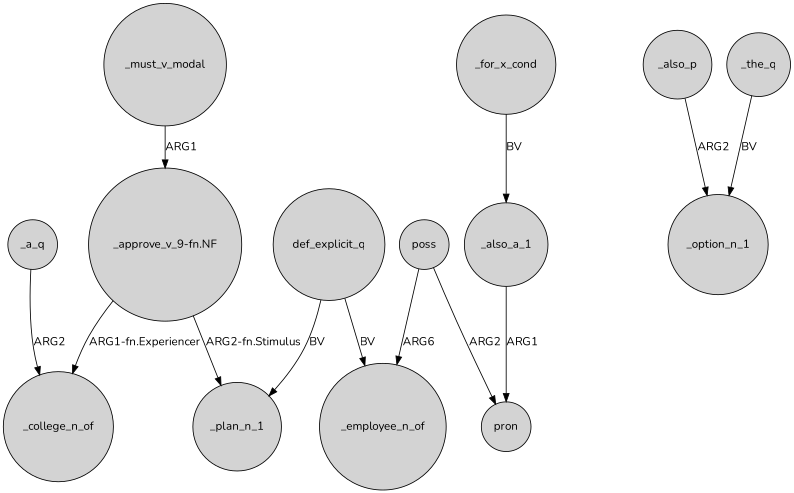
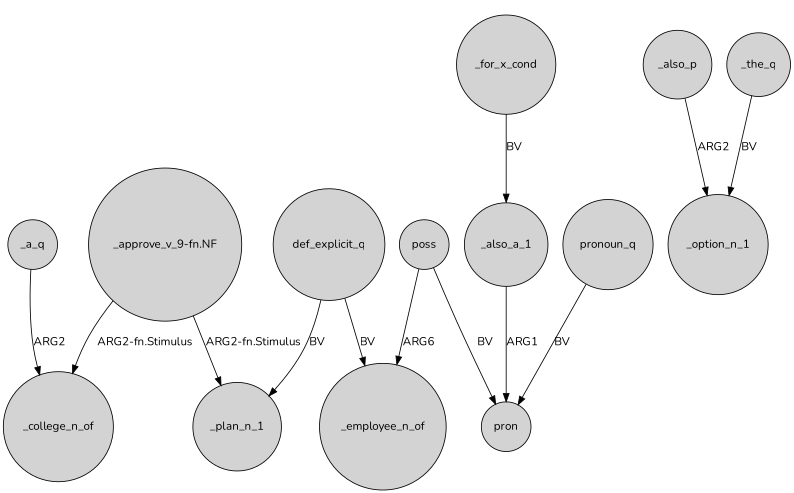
node "_must_v_modal": removed
node "pronoun_q": added
edge "_approve_v_9-fn.NF" -> "_college_n_of": label "ARG1-fn.Experiencer" -> "ARG2-fn.Stimulus"
edge "poss" -> "pron": label "ARG2" -> "BV"
